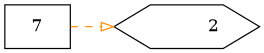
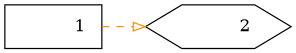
node "7": label "7" -> "1"
